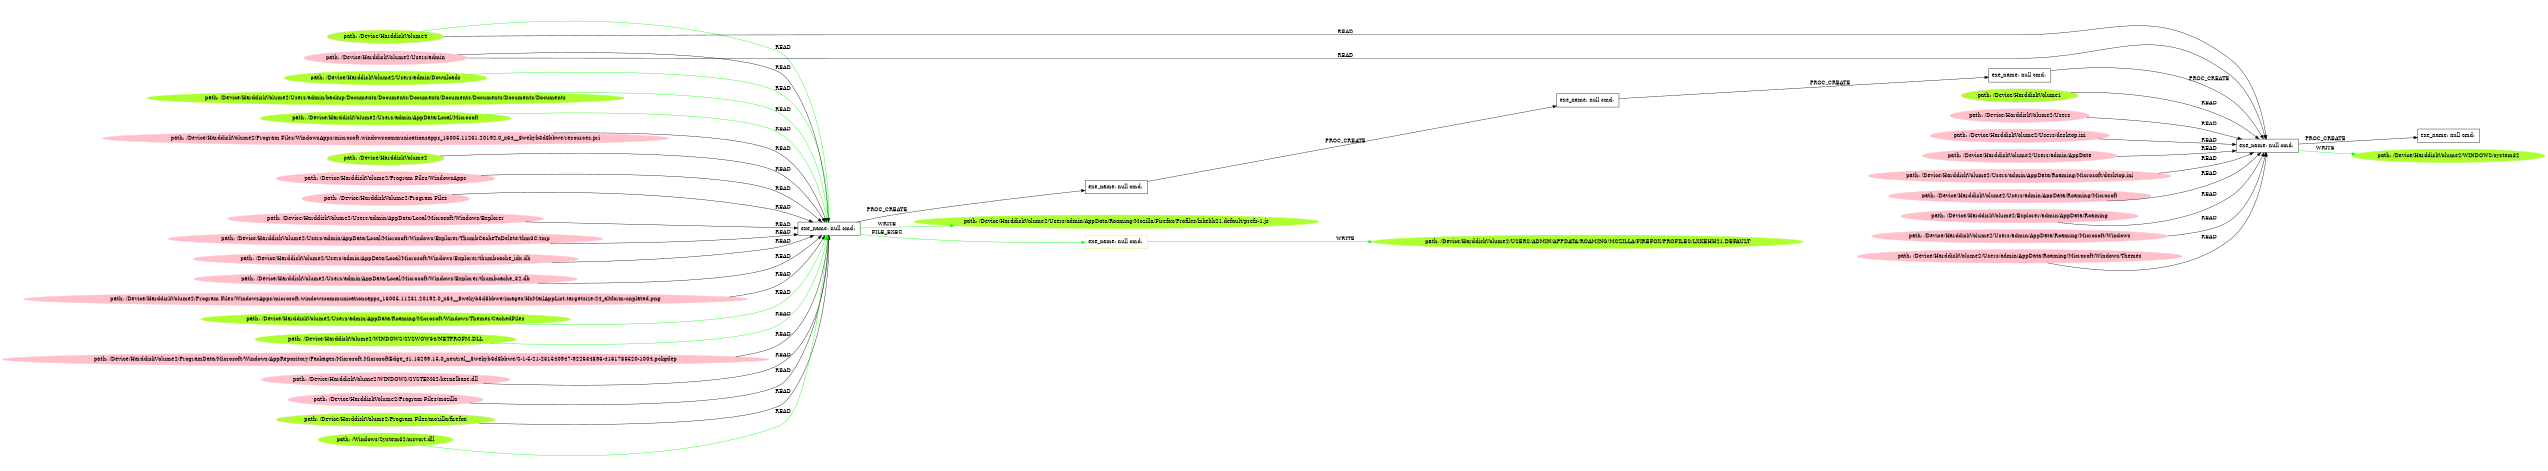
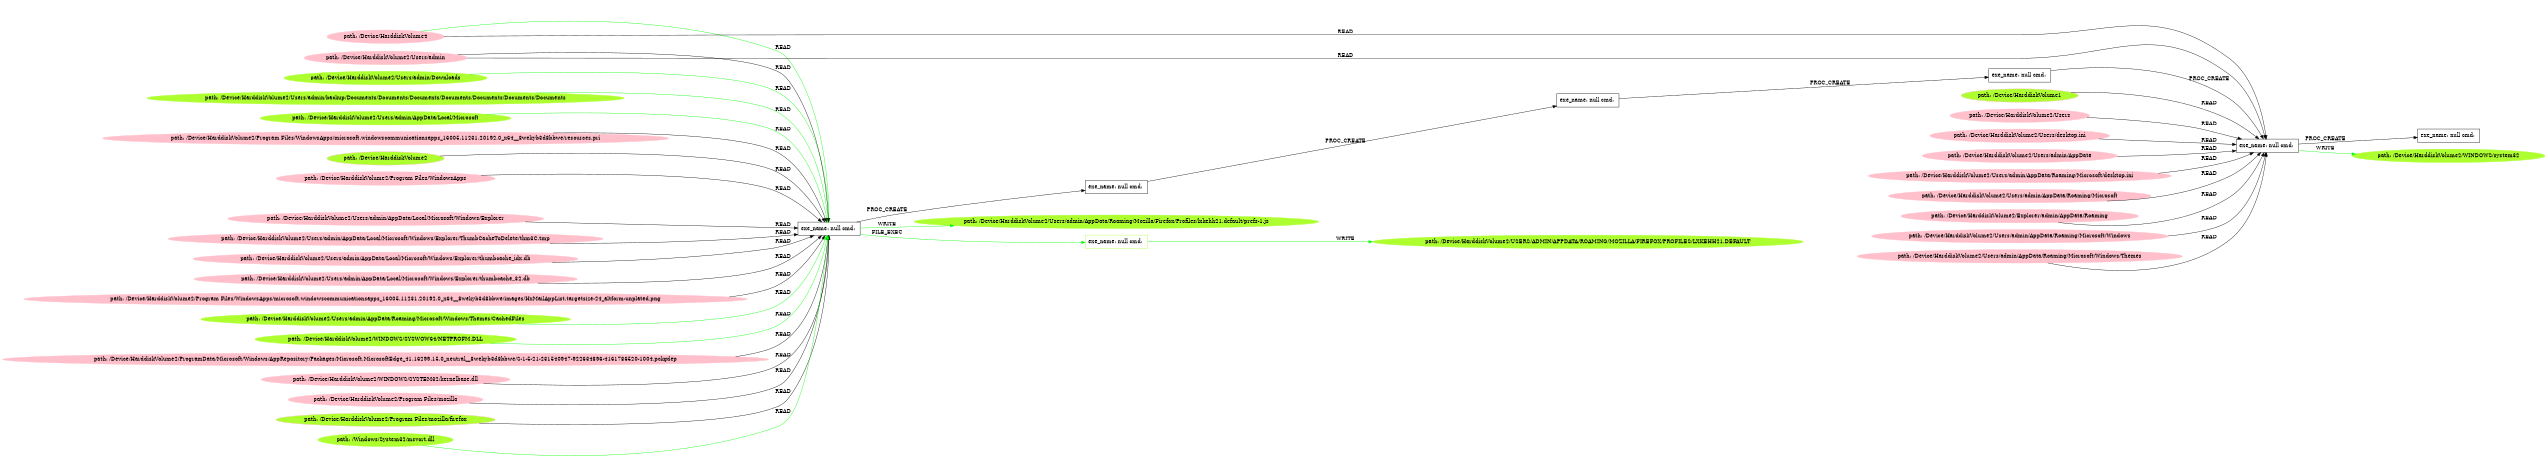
node "path: /Device/HarddiskVolume4": fillcolor greenyellow -> pink
node "path: /Device/HarddiskVolume2/Program Files": removed
